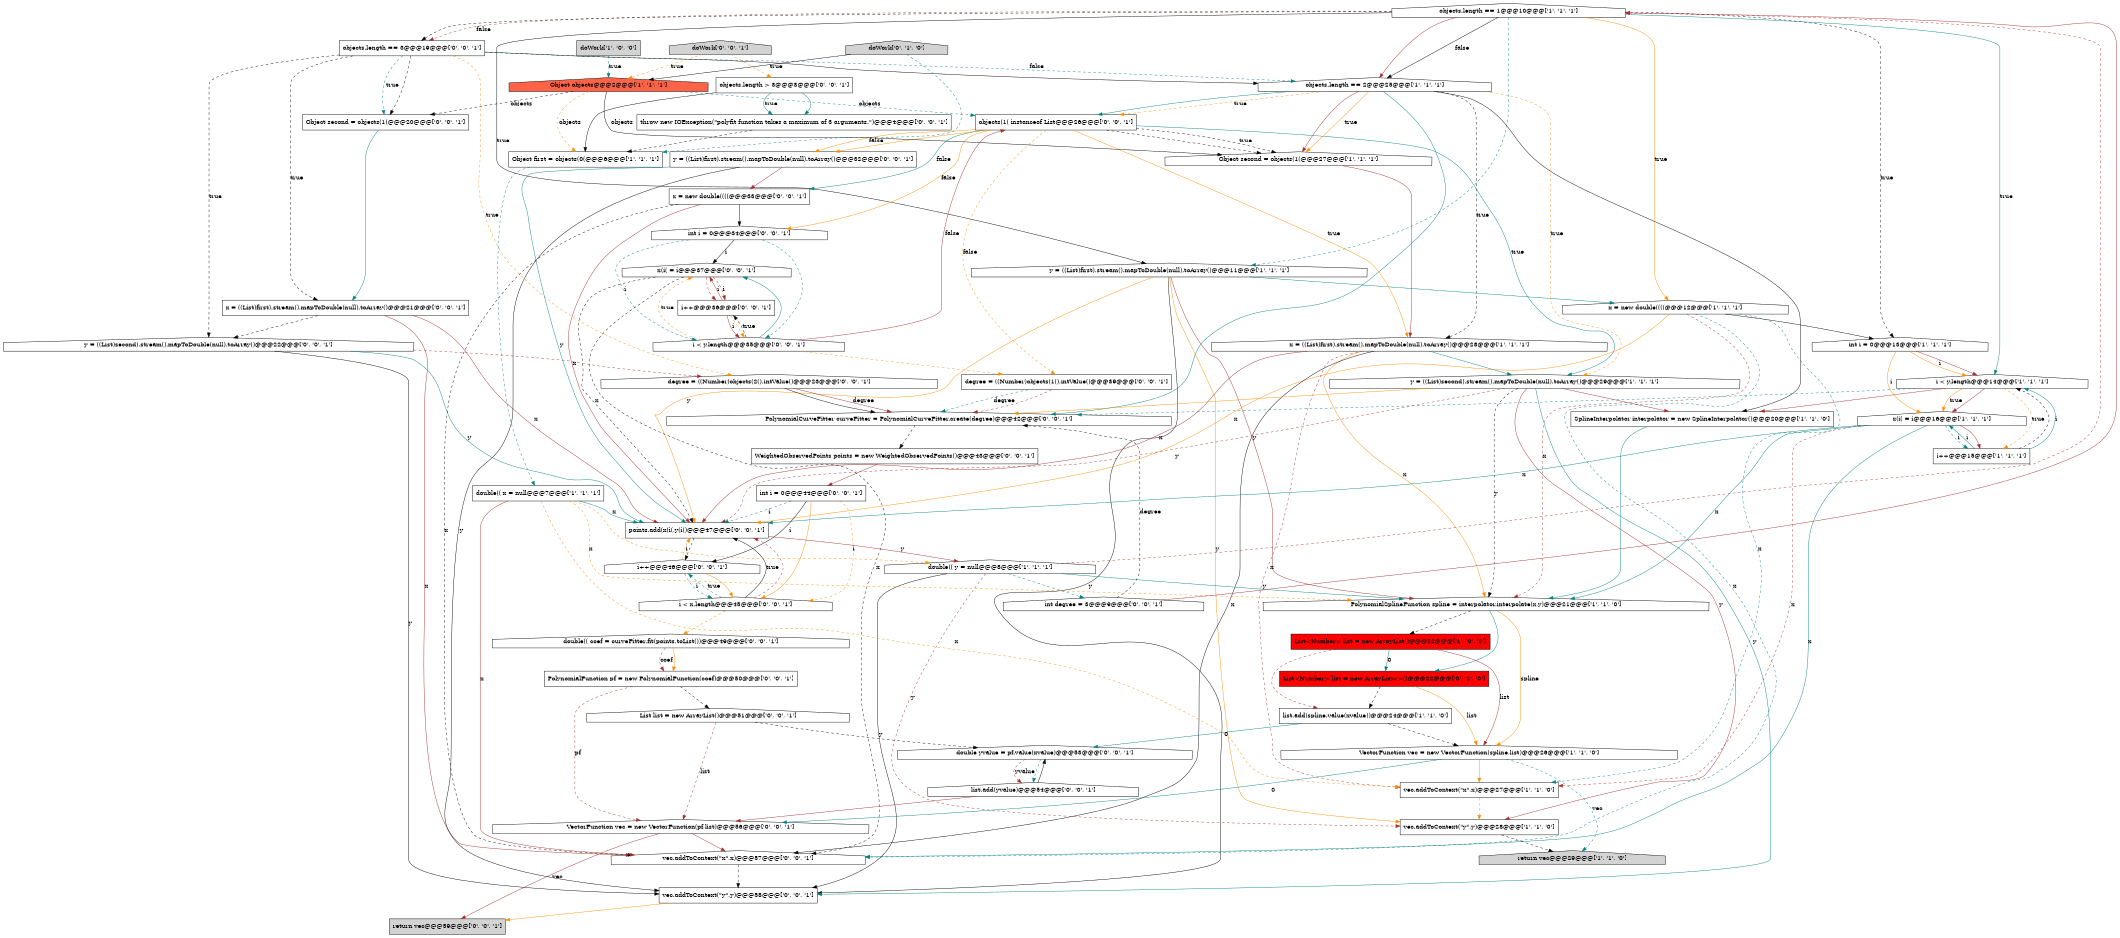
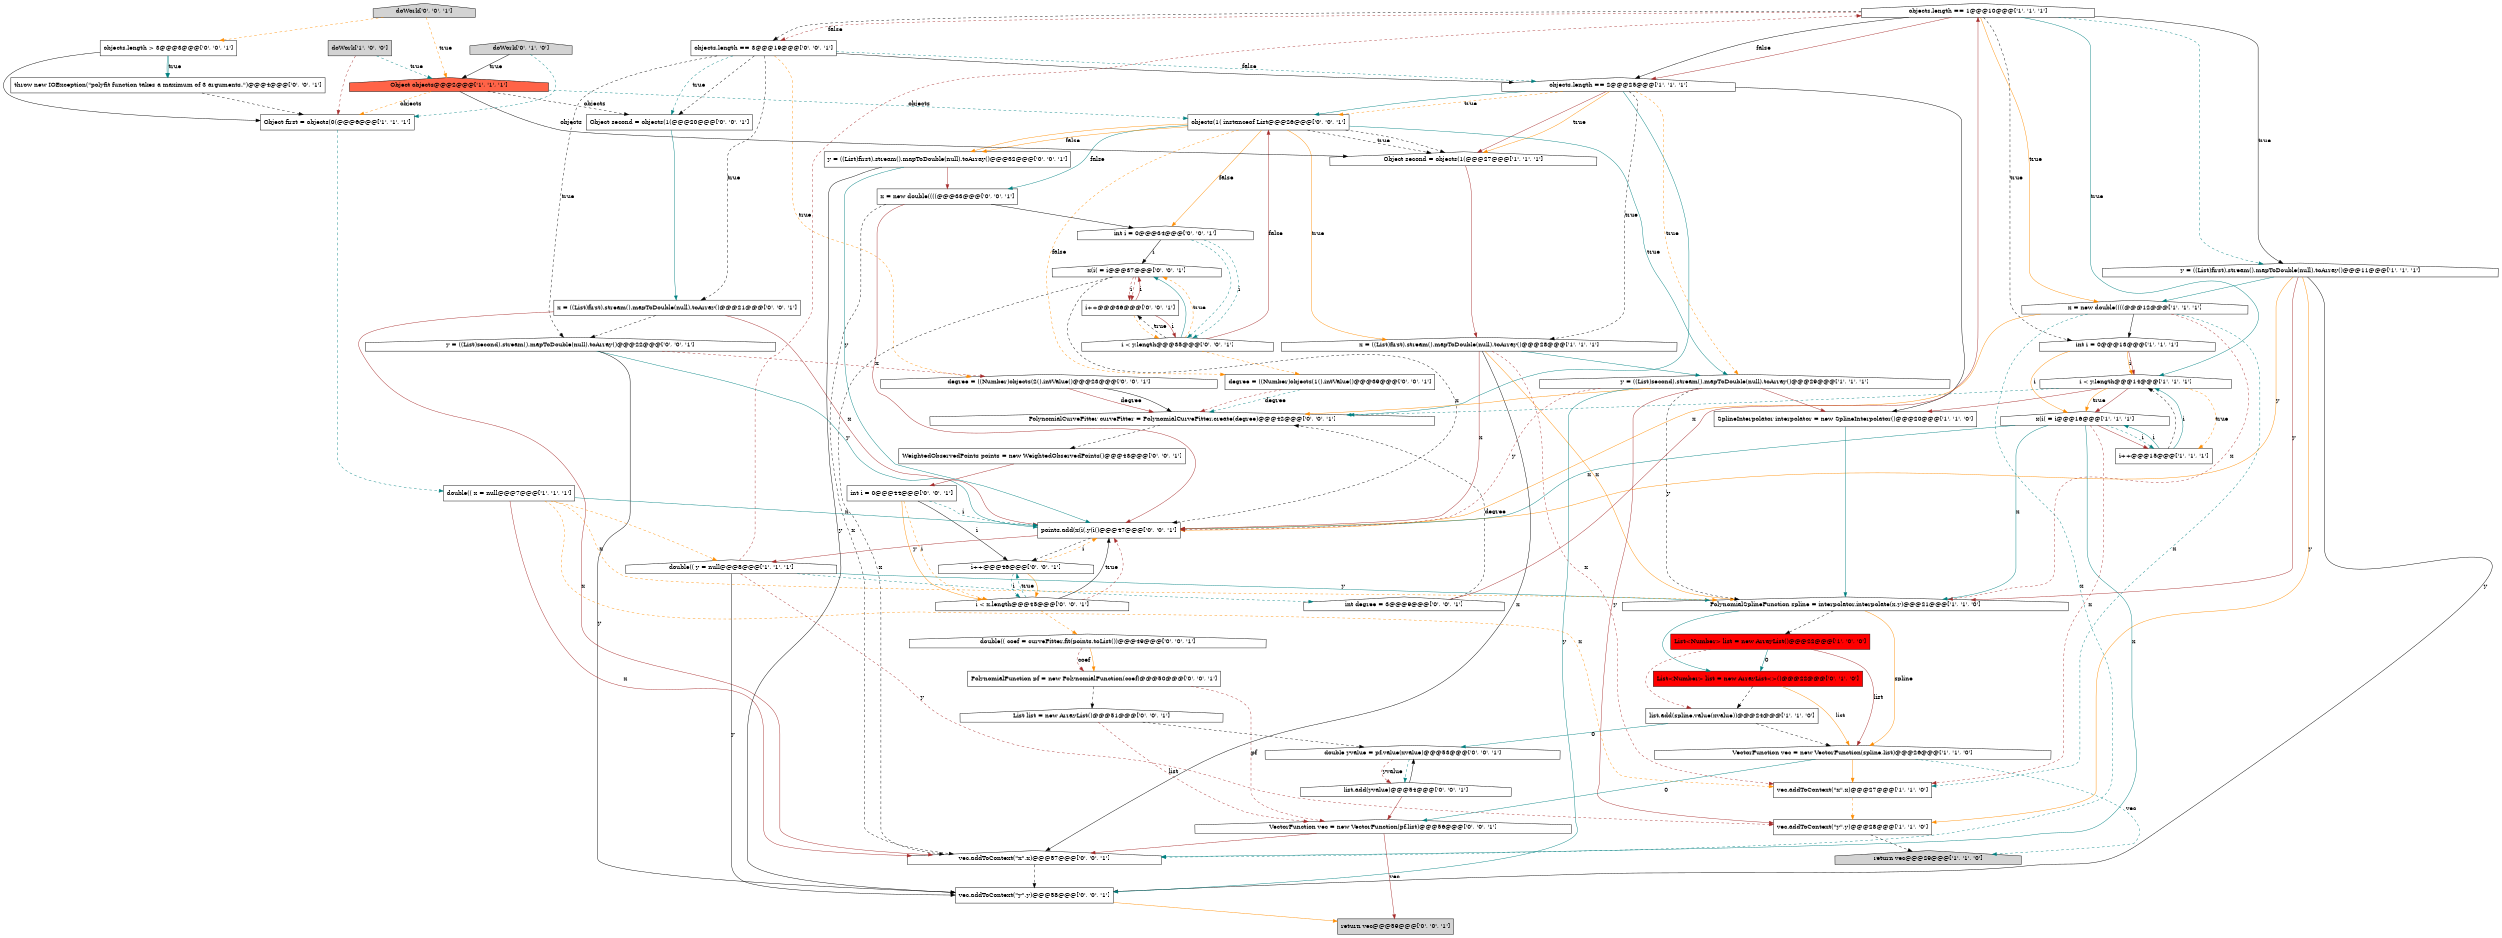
edge "doWork['1', '0', '0']" -> "Object first = objects(0(@@@6@@@['1', '1', '1']": added
